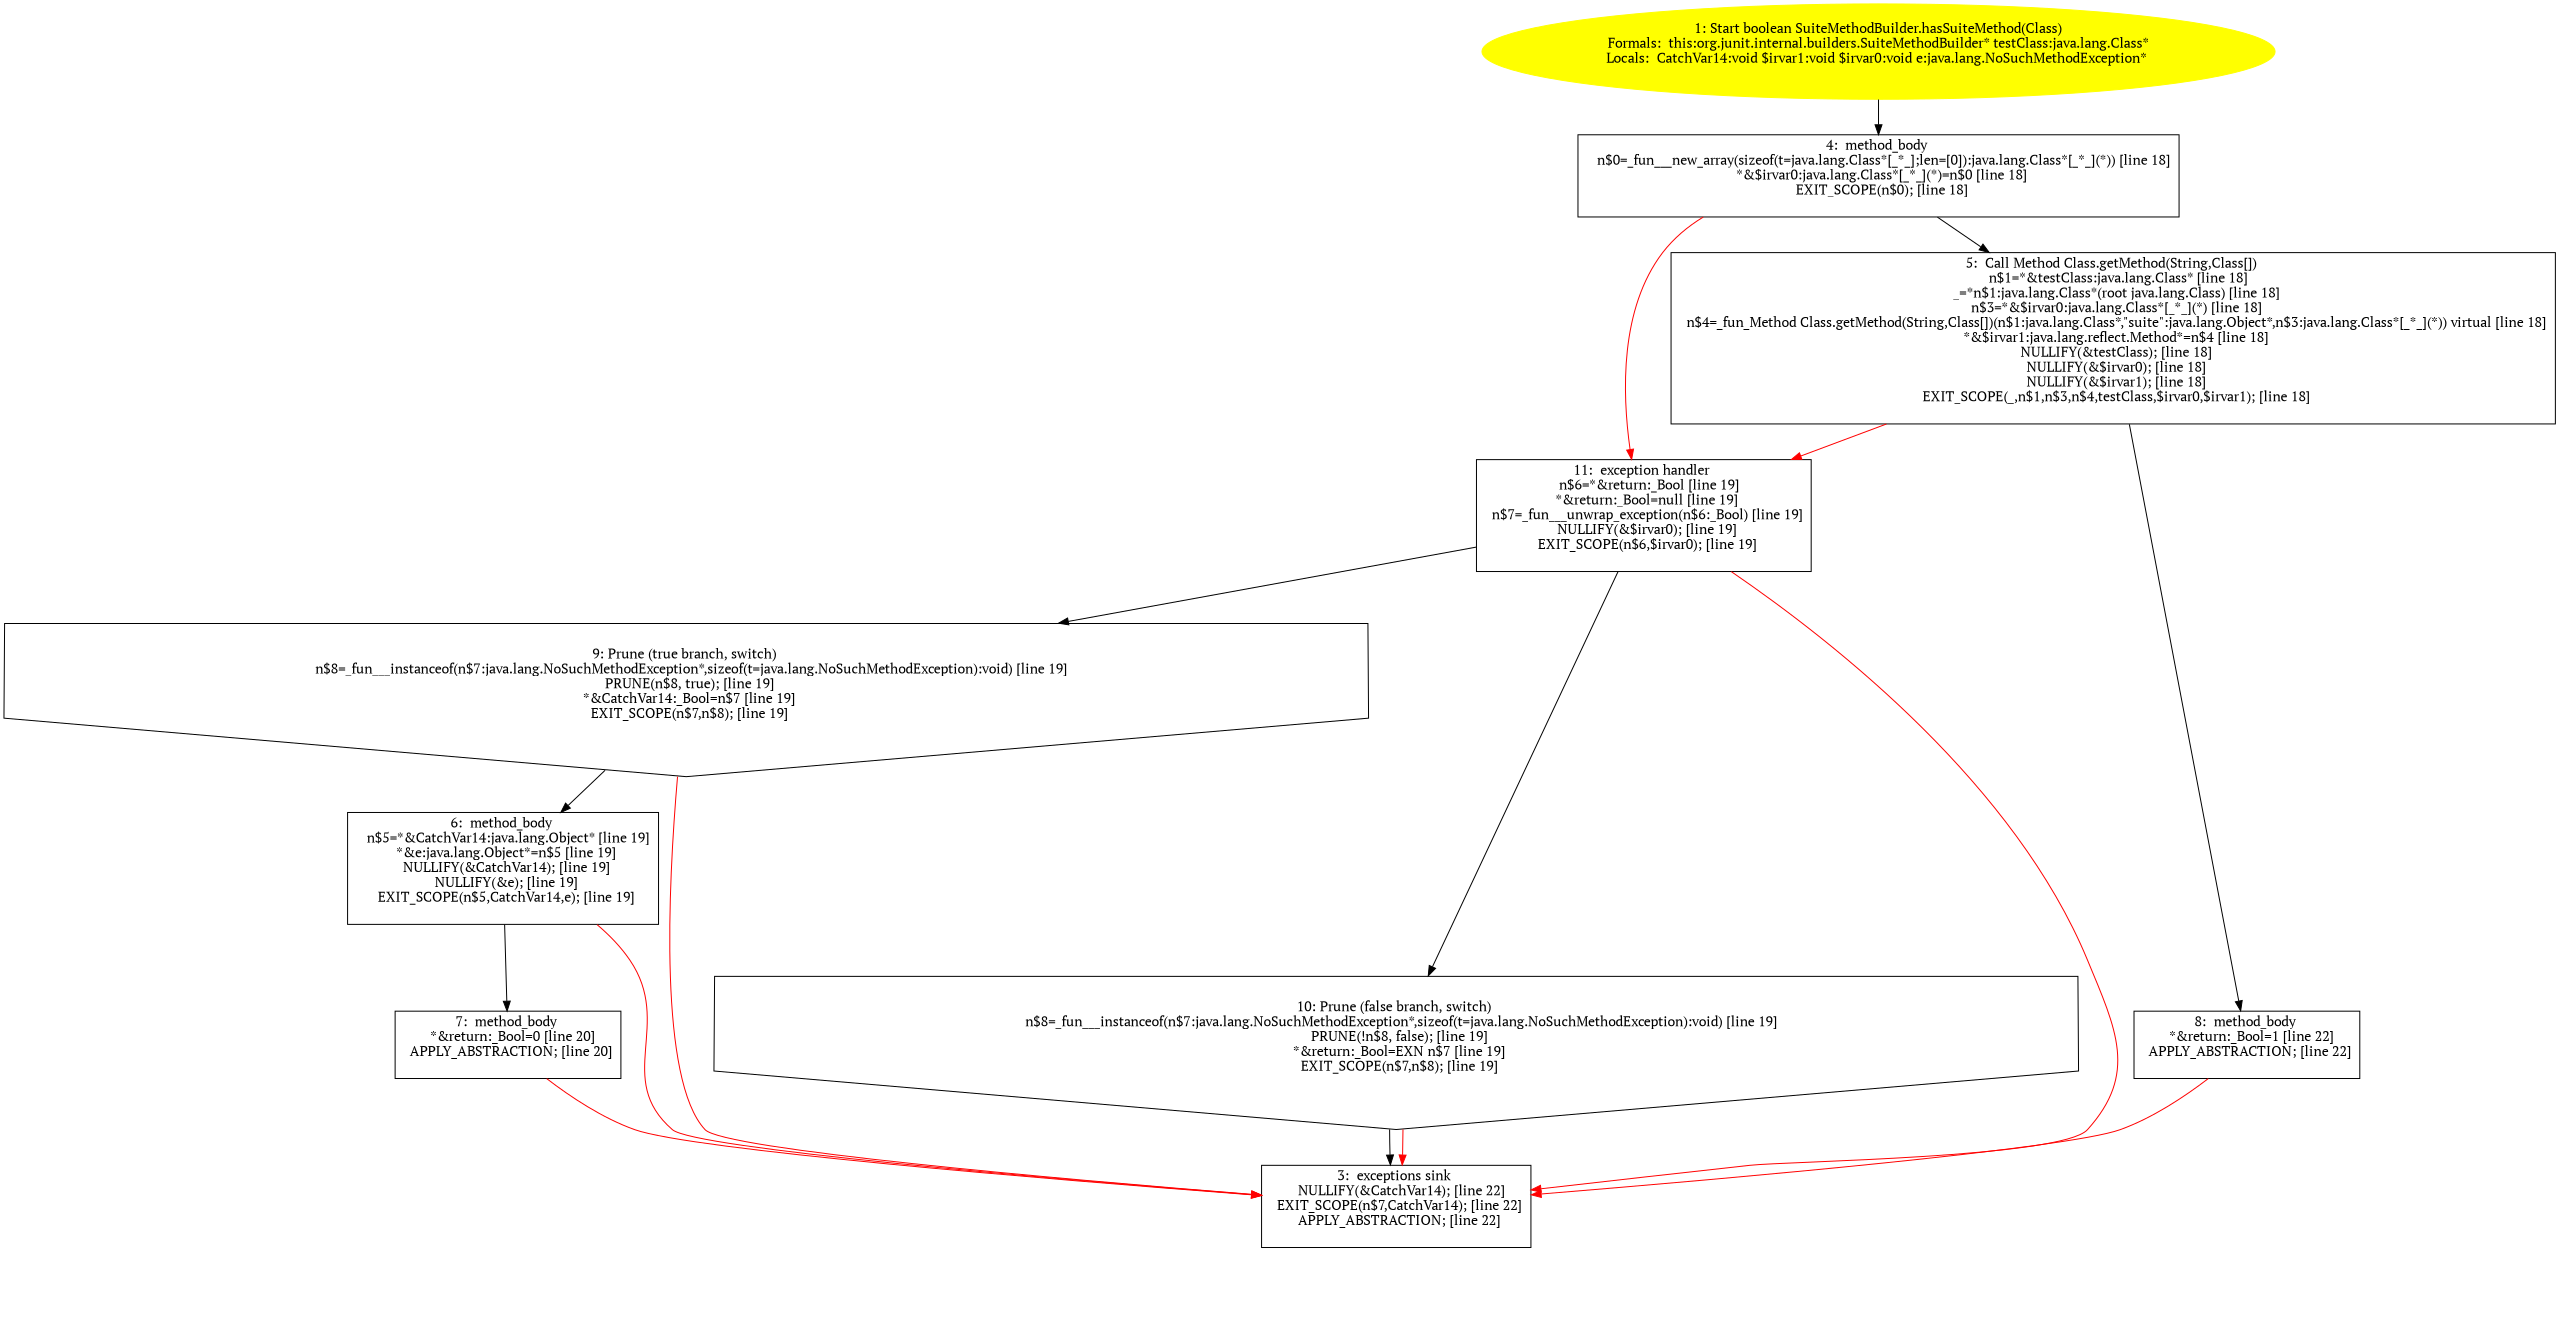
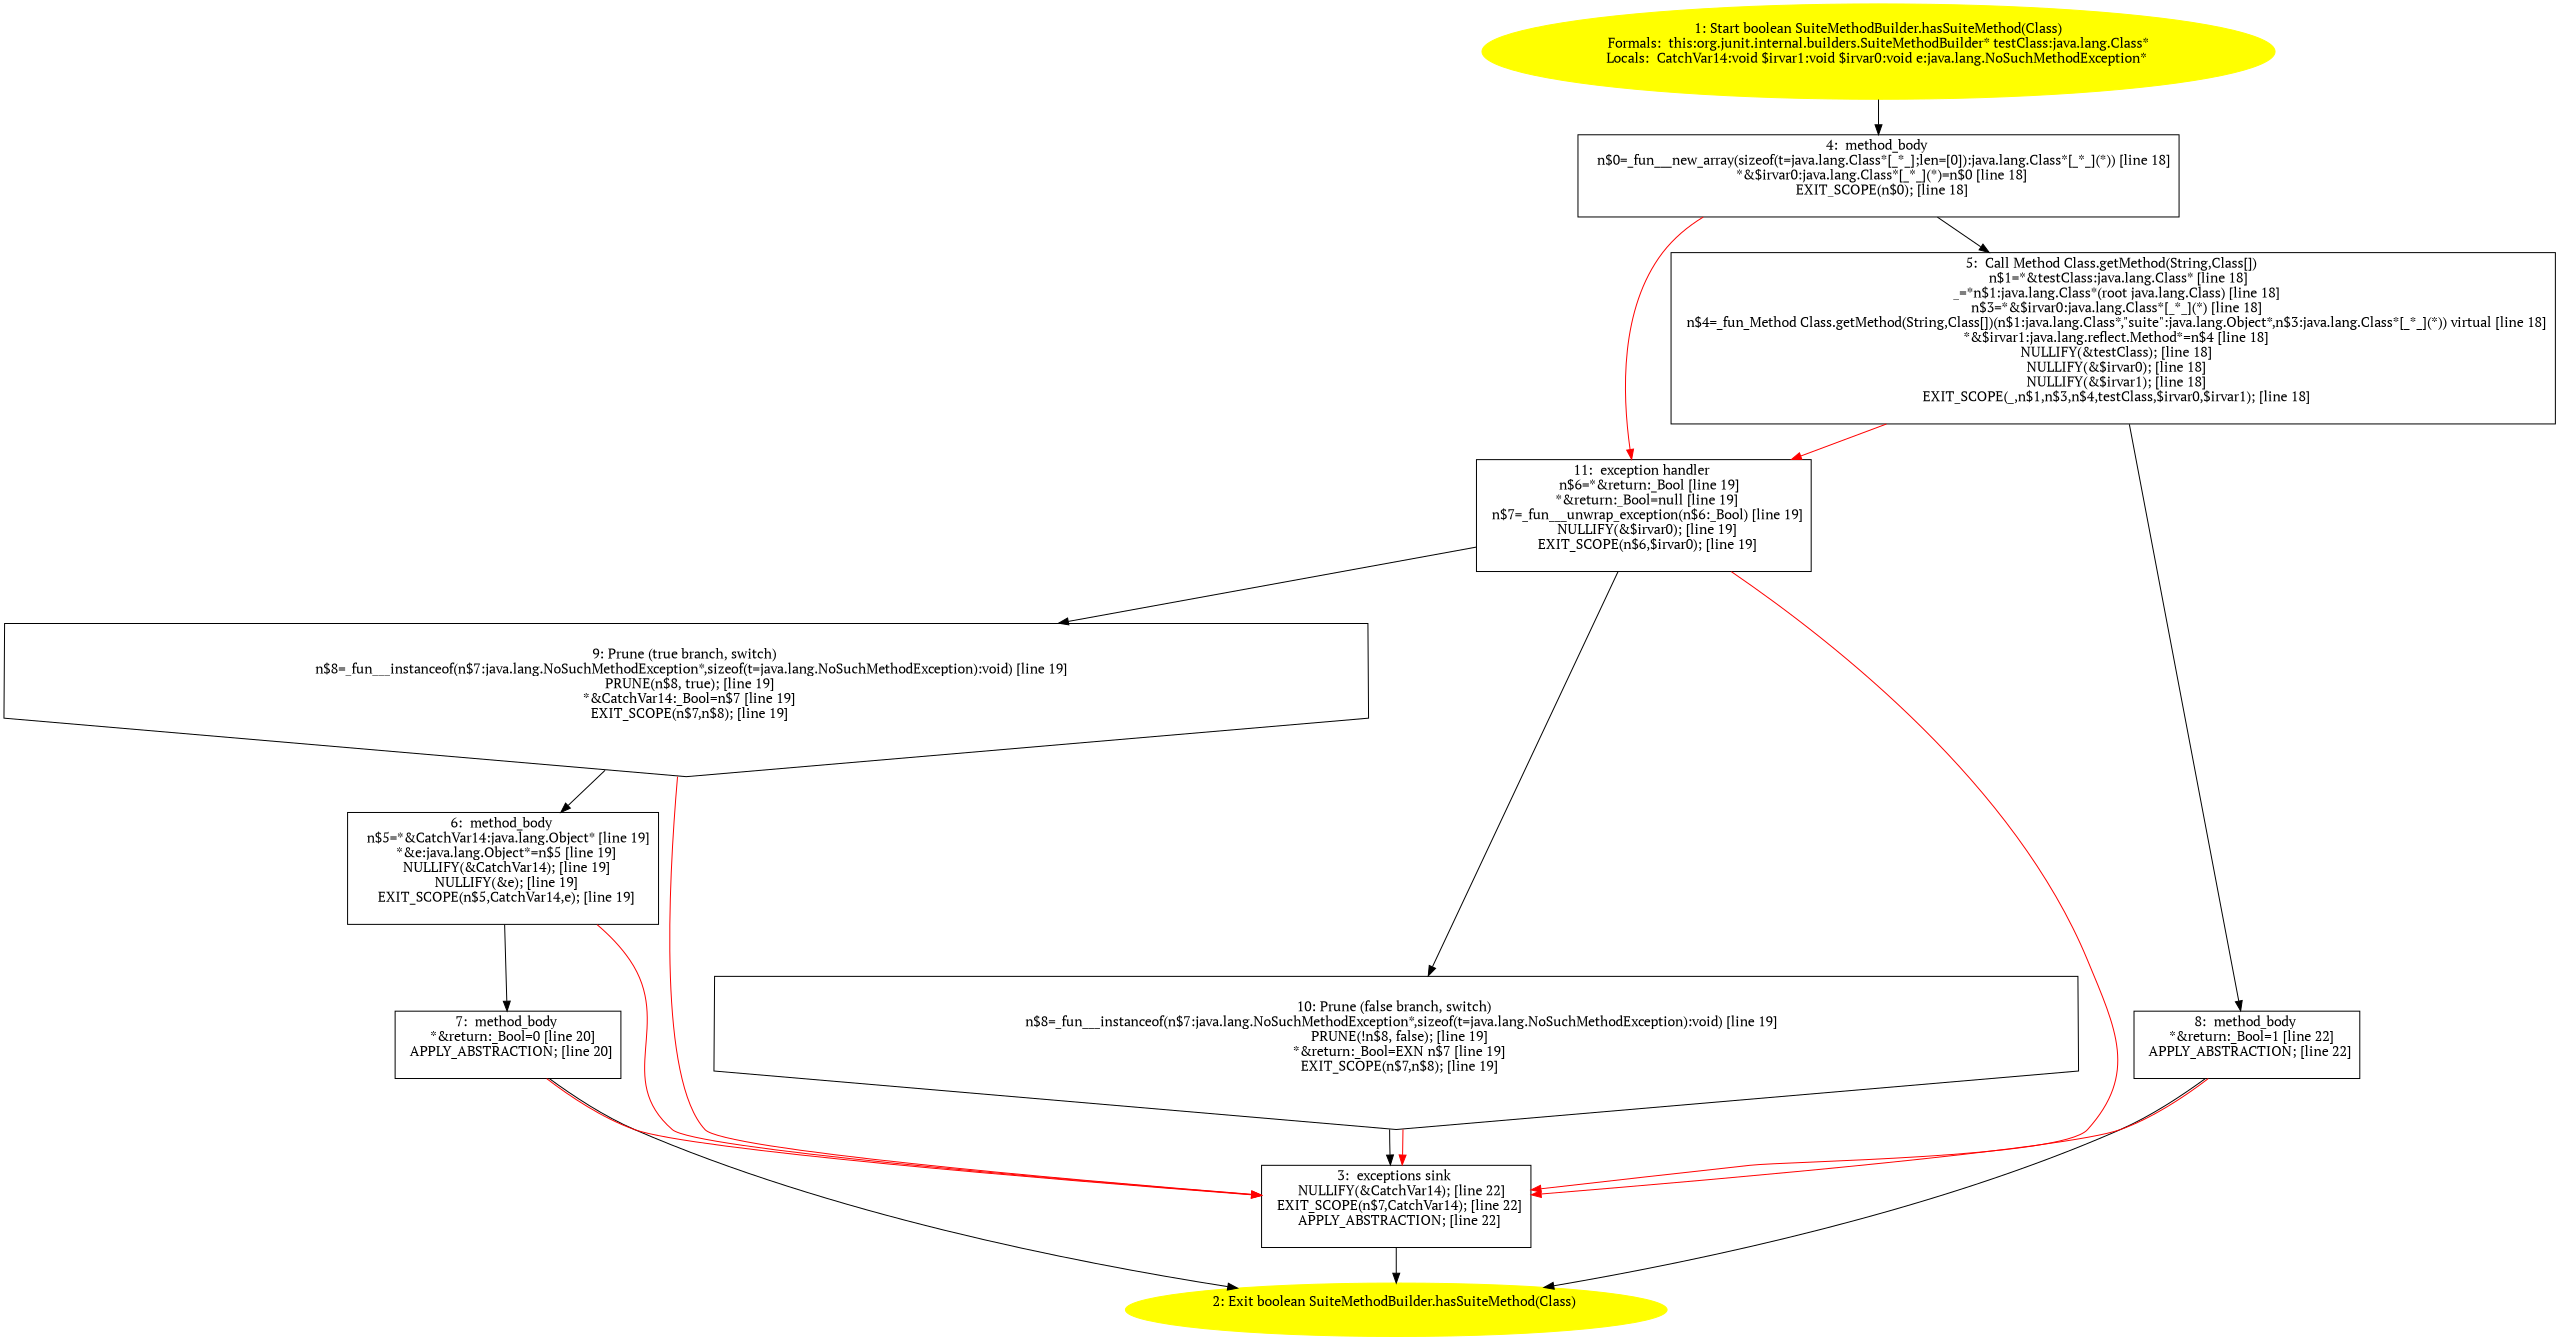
node "2: Exit boolean SuiteMethodBuilder.hasSuiteMethod(Class)": added
